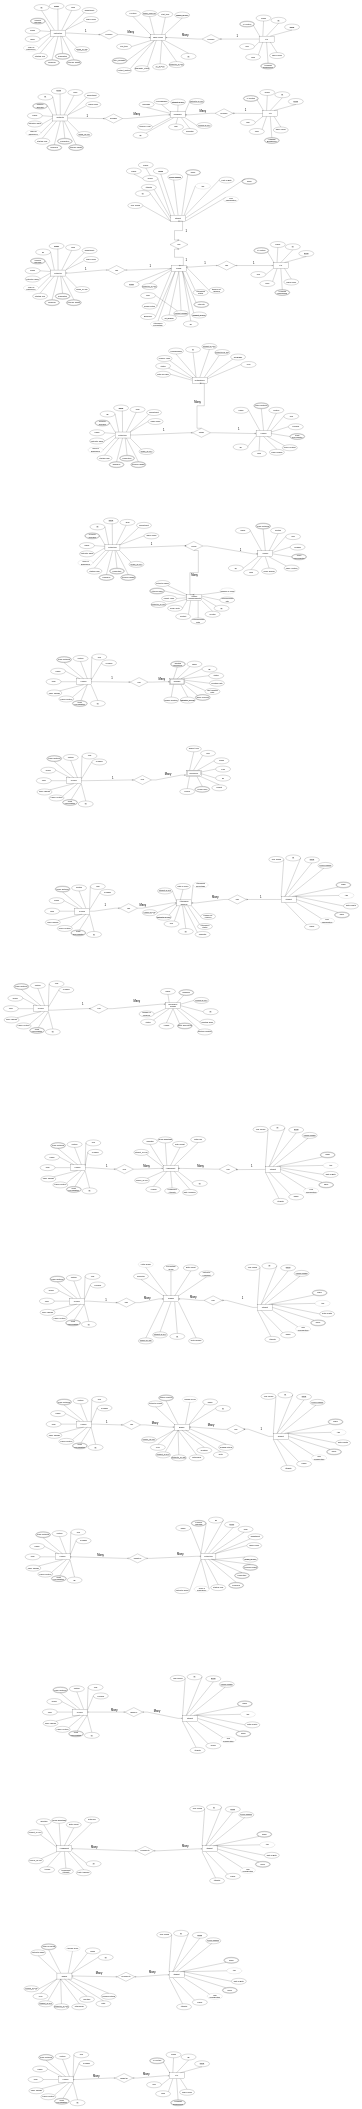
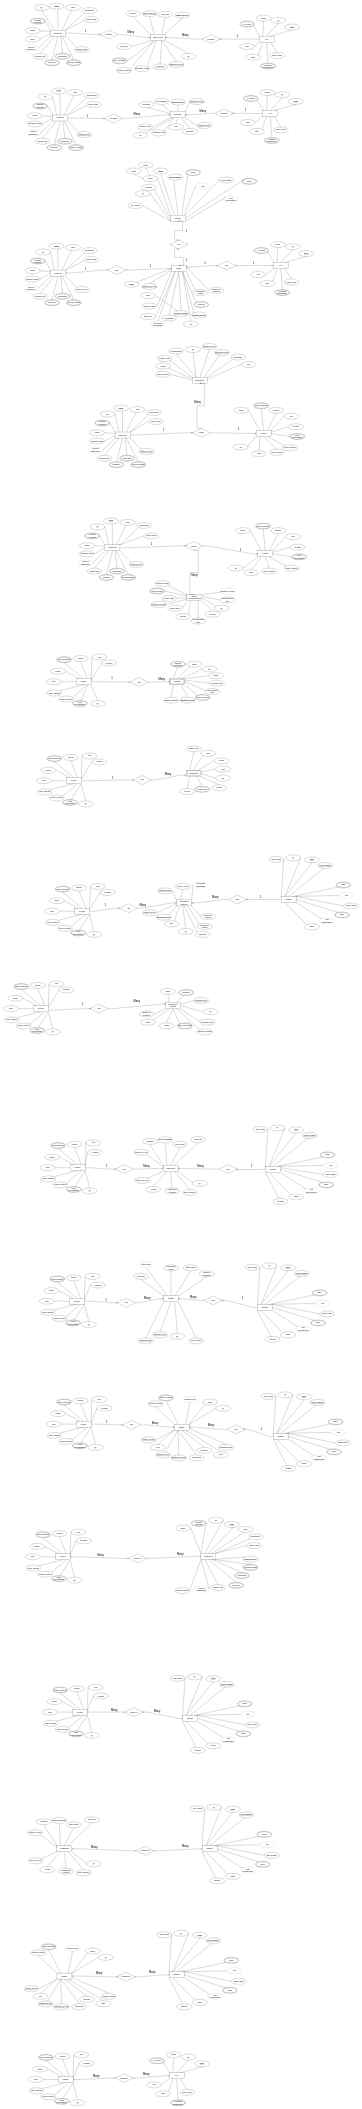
edge "Feedback" -- "Feedback Date": added
node "Feedback Date": added
